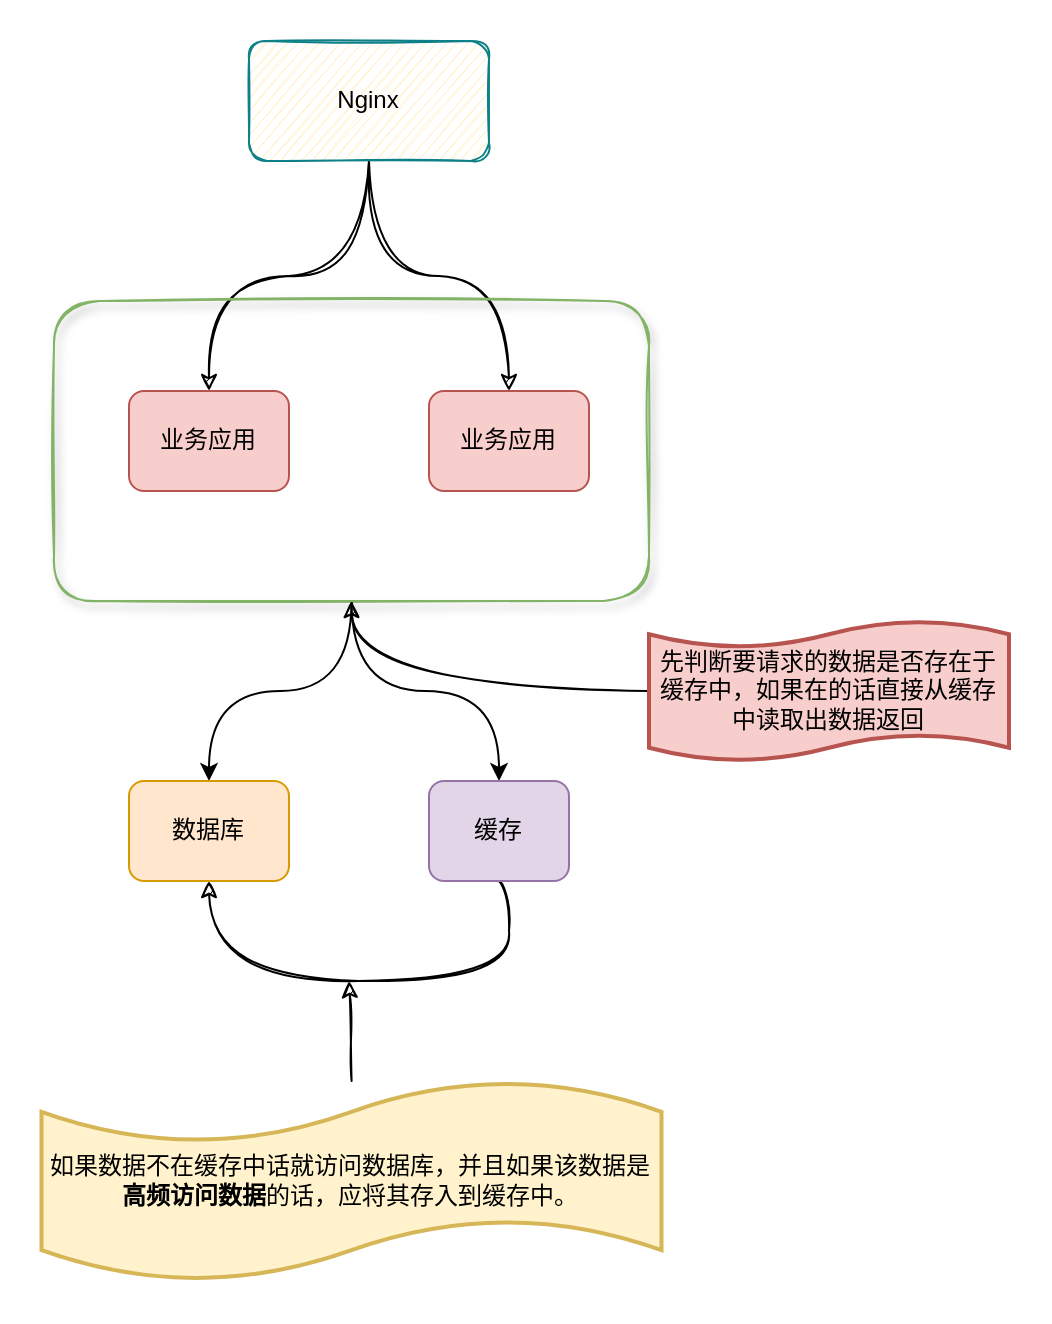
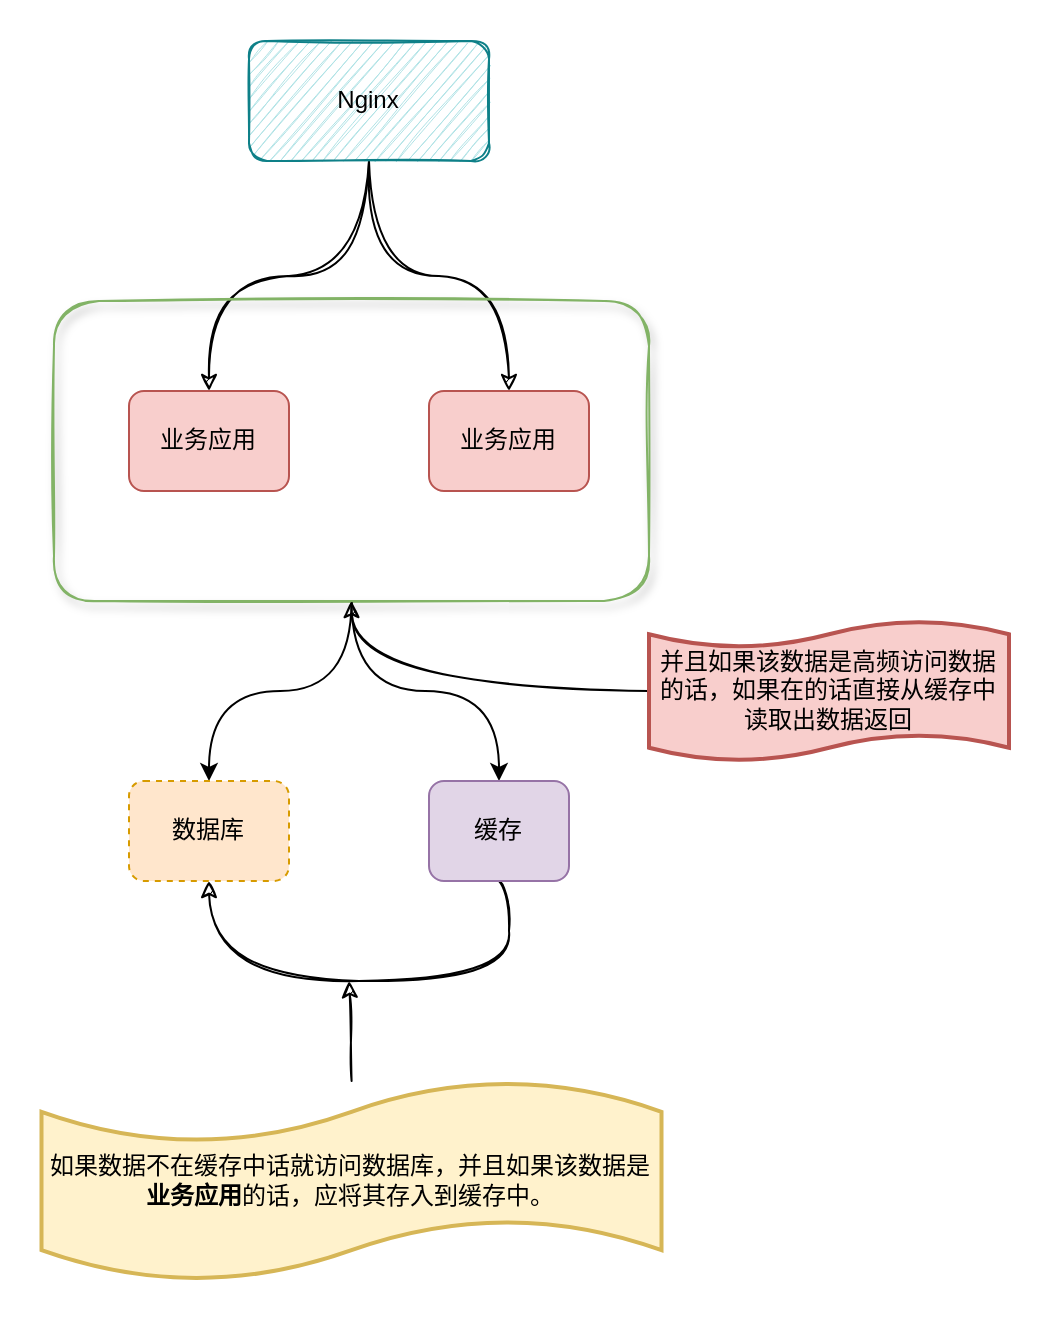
node "Nginx": fillcolor #fff2cc -> #b0e3e6
node "先判断要请求的数据是否存在于缓存中，如果在的话直接从缓存中读取出数据返回": label "先判断要请求的数据是否存在于缓存中，如果在的话直接从缓存中读取出数据返回" -> "并且如果该数据是高频访问数据的话，如果在的话直接从缓存中读取出数据返回"
node "数据库": style solid -> dashed
node "如果数据不在缓存中话就访问数据库，并且如果该数据是高频访问数据的话，应将其存入到缓存中。": label "如果数据不在缓存中话就访问数据库，并且如果该数据是高频访问数据的话，应将其存入到缓存中。" -> "如果数据不在缓存中话就访问数据库，并且如果该数据是业务应用的话，应将其存入到缓存中。"
